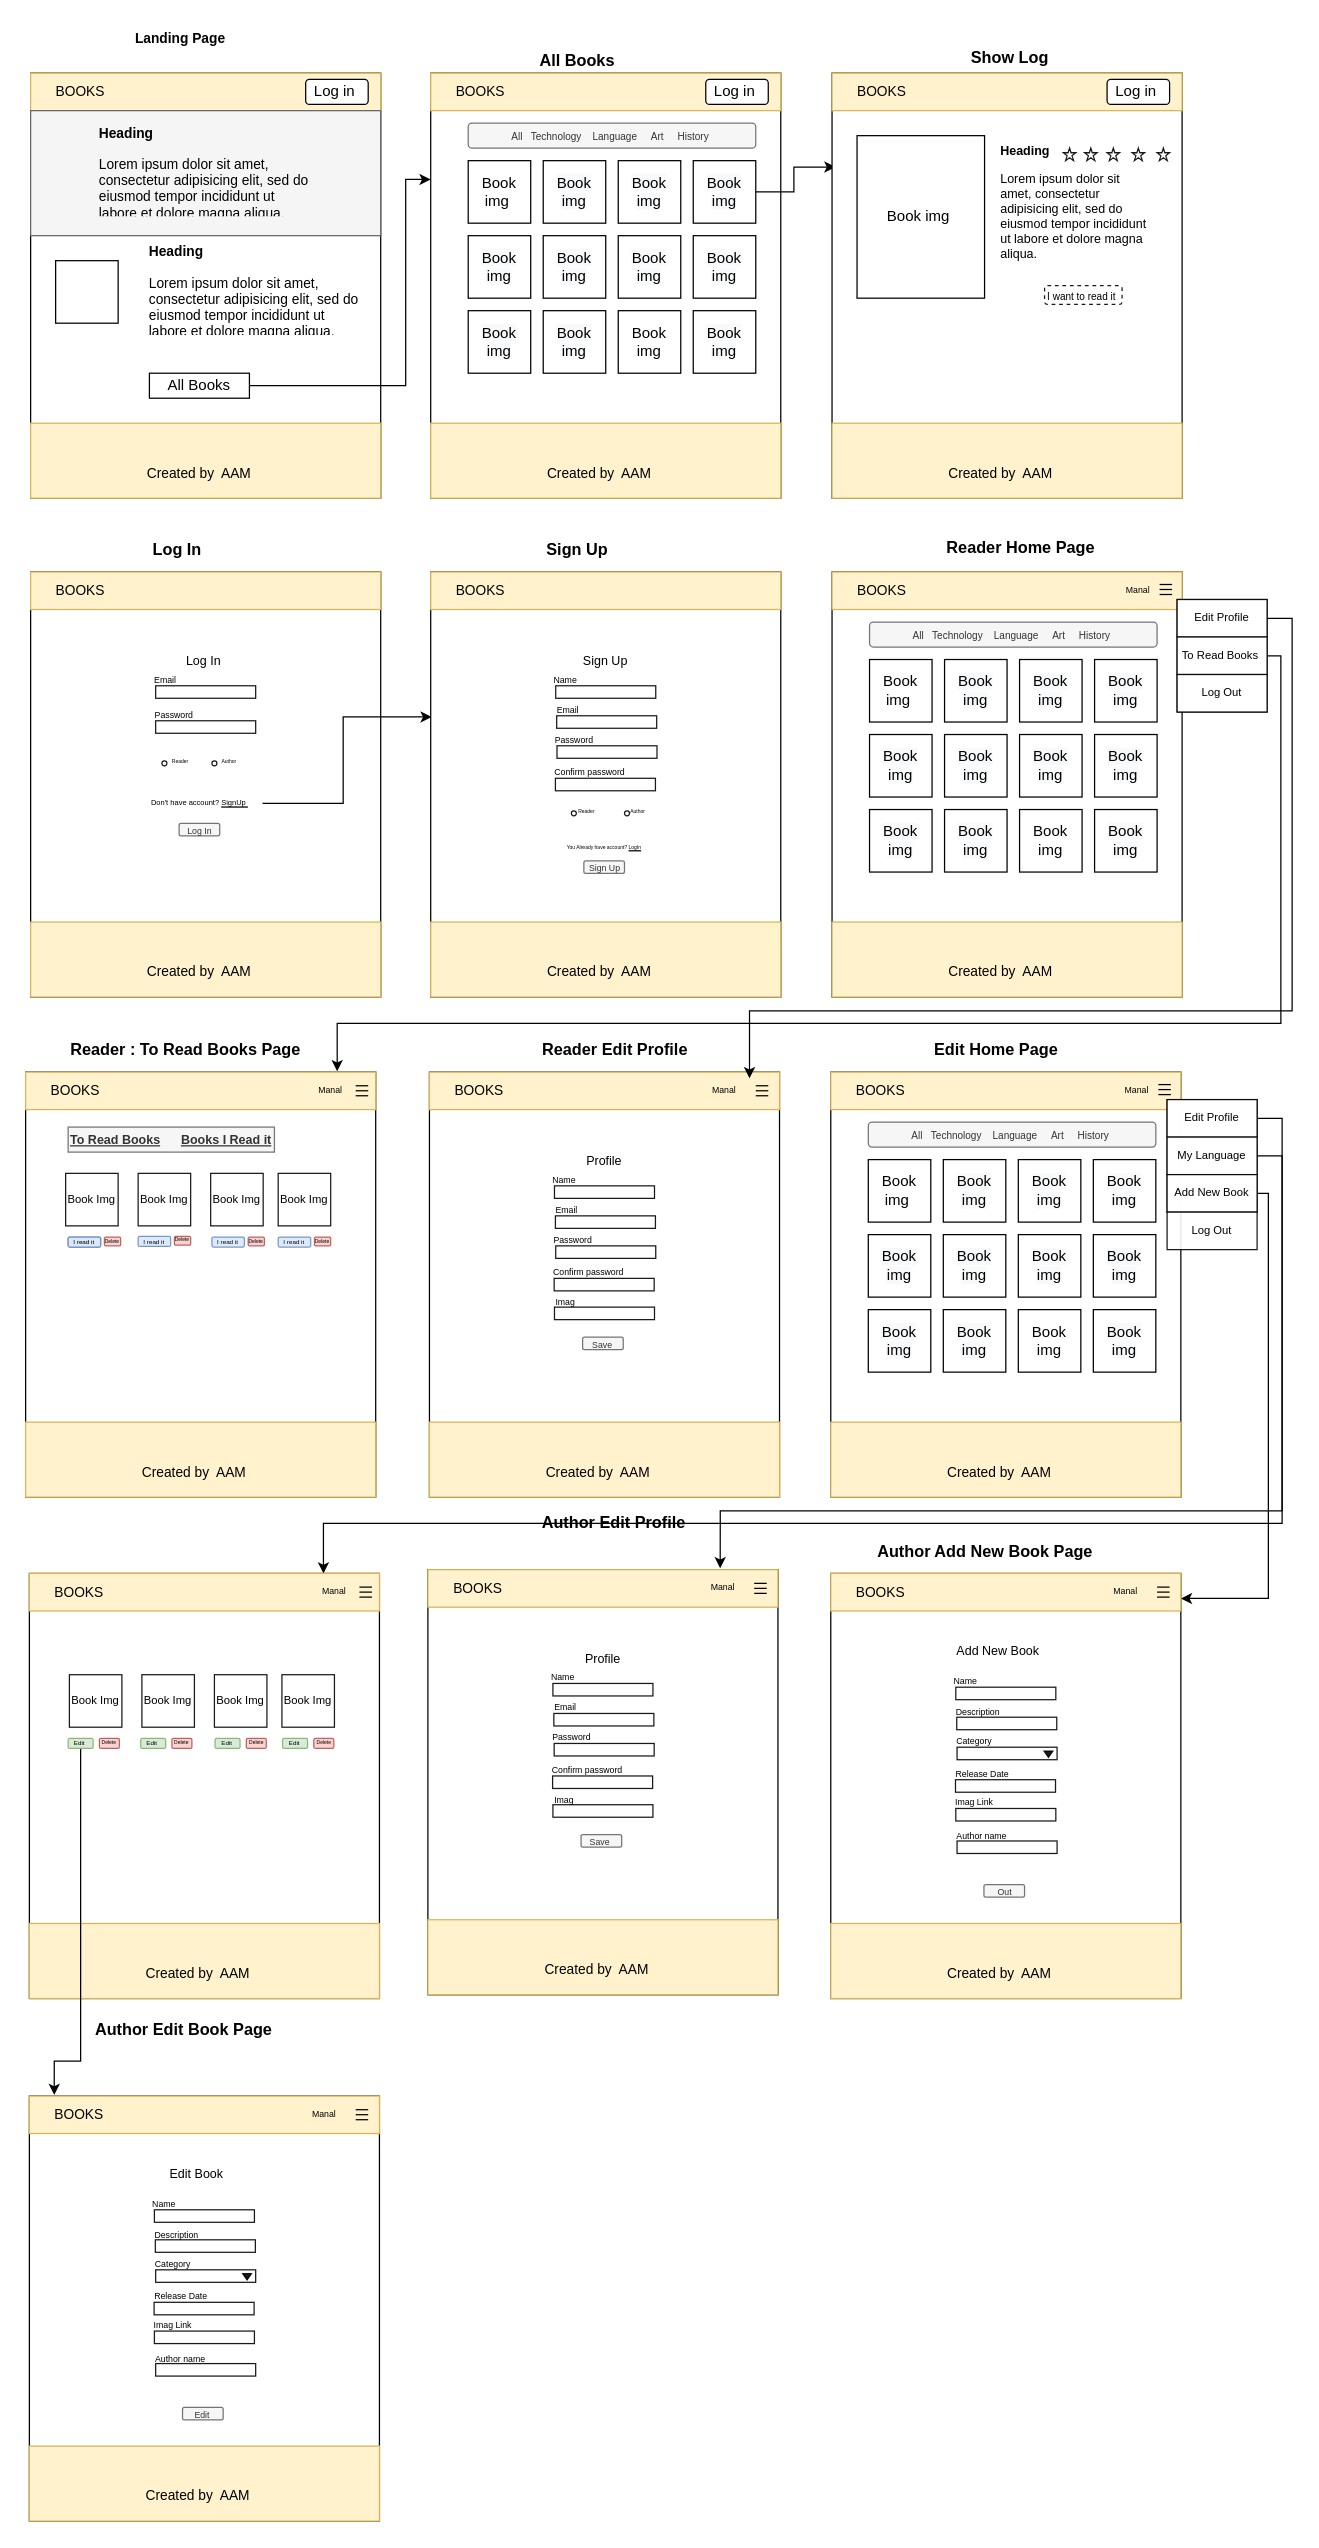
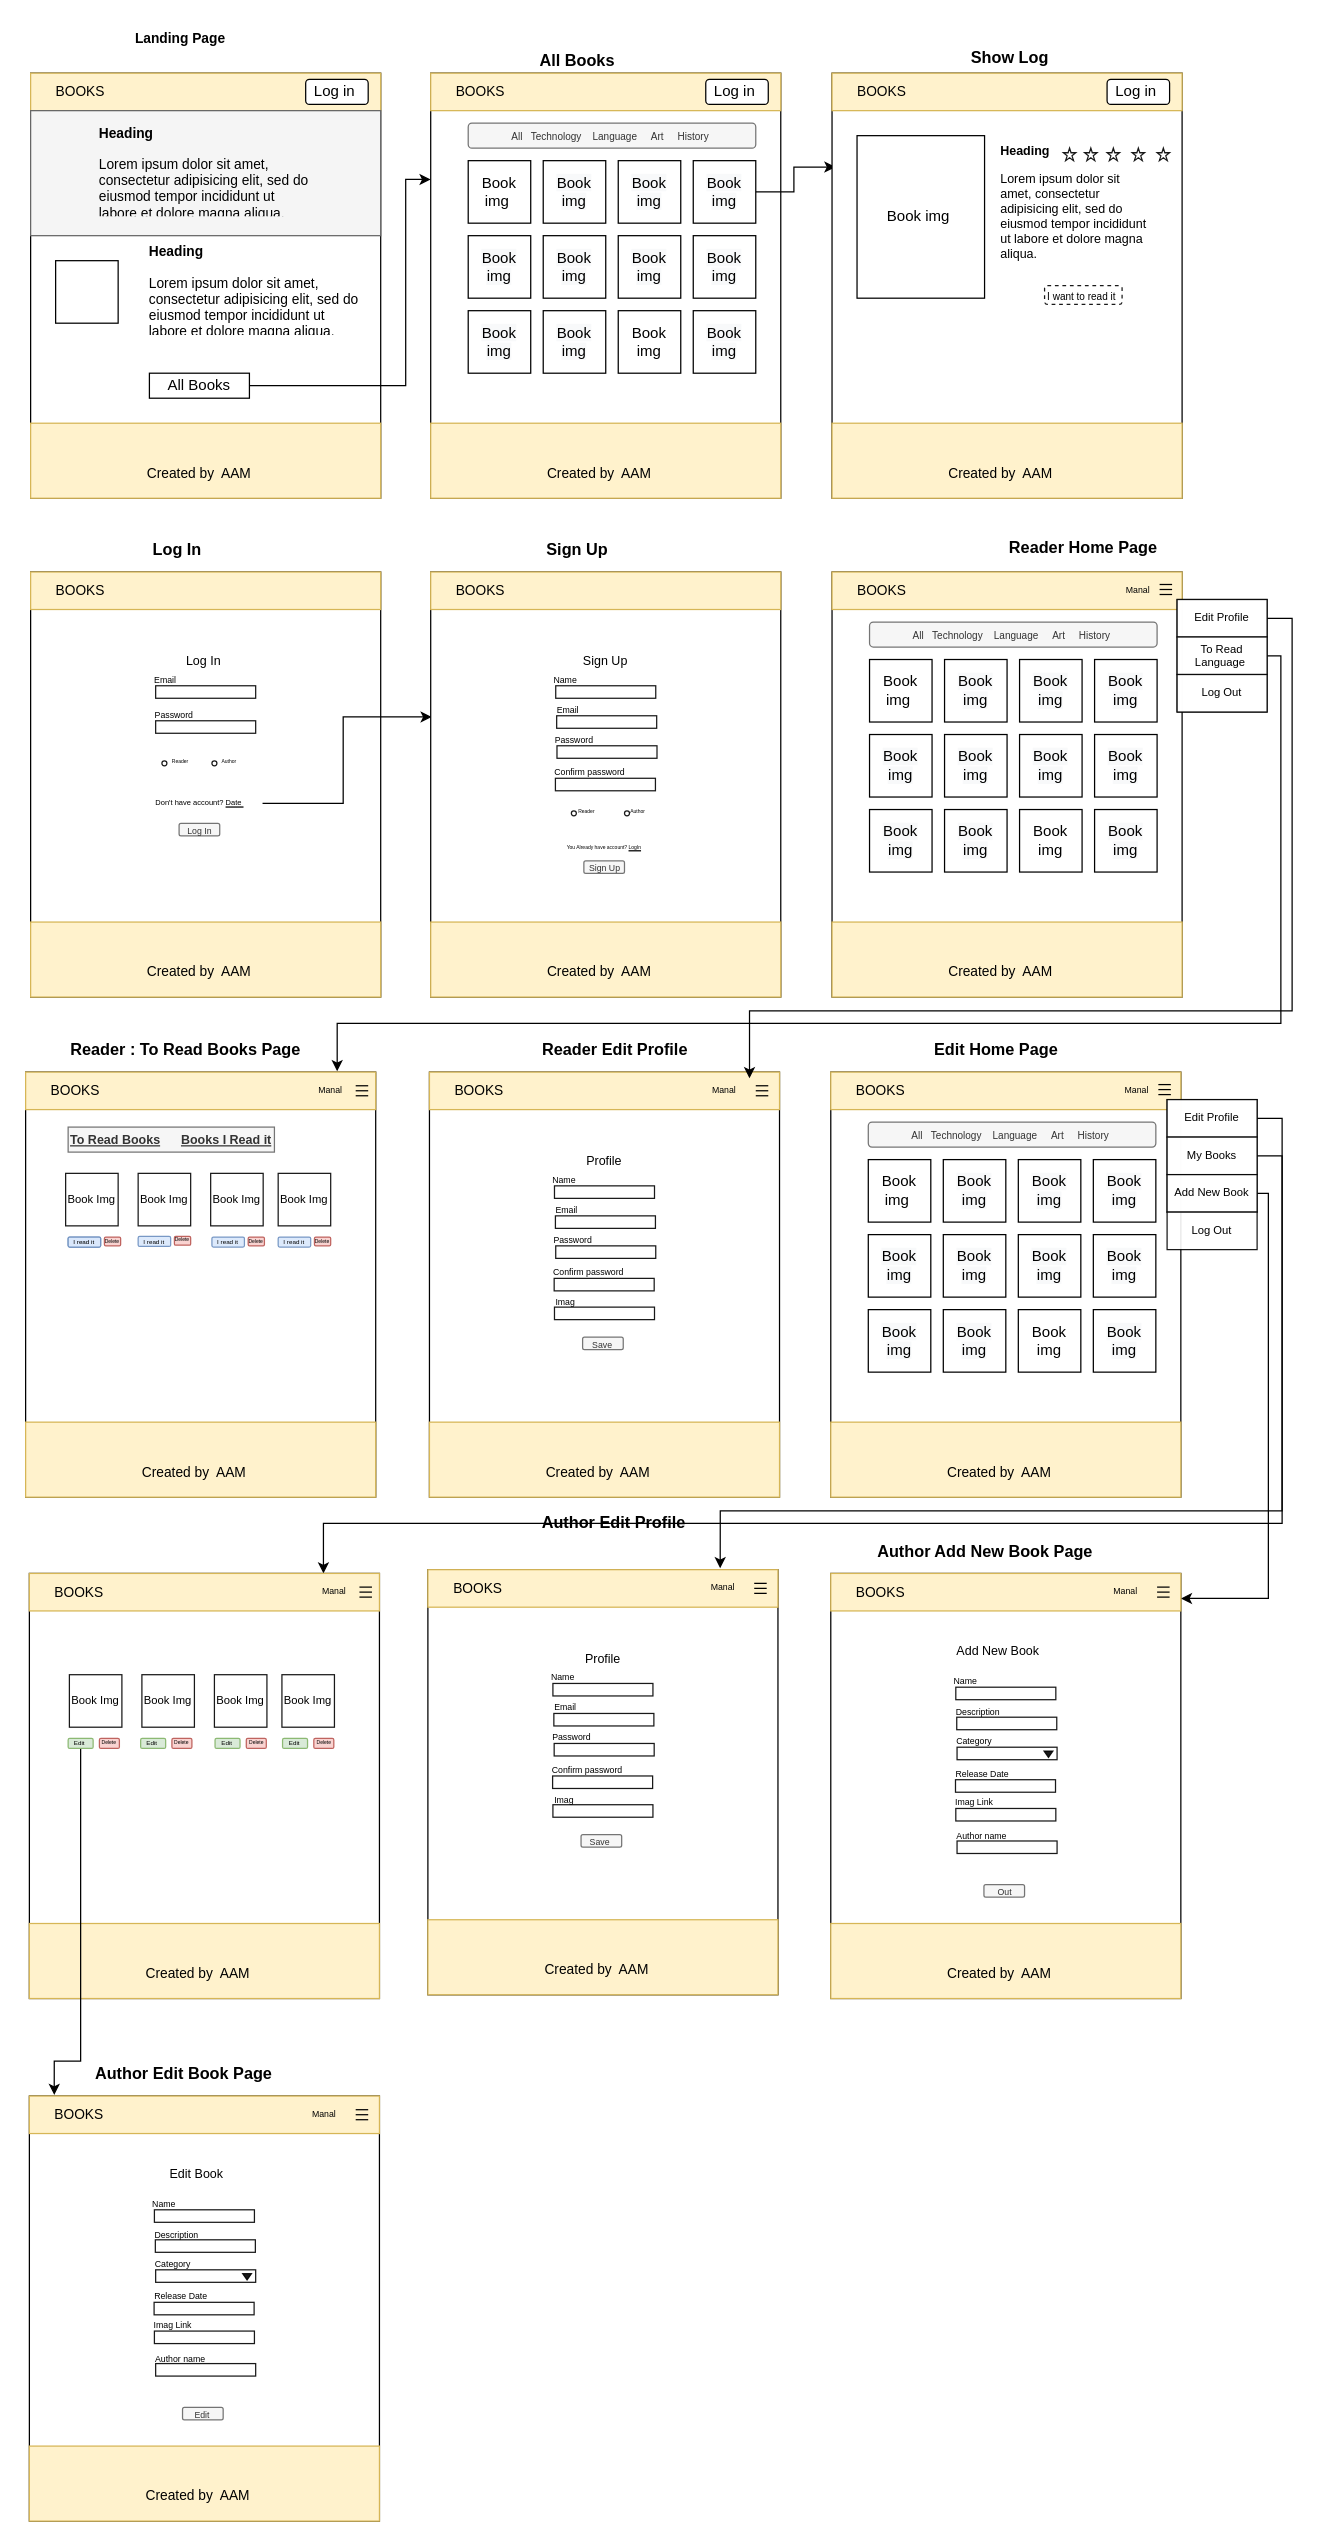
node "Reader Home Page": moved (1023, 547) -> (1086, 547)
node "To Read Books": label "To Read Books" -> "To Read Language"
node "Don't have account? SignUp": label "Don't have account? SignUp" -> "Don't have account? Date"
node "My Language": label "My Language" -> "My Books"
node "Author Edit Book Page": moved (186, 2029) -> (186, 2073)
